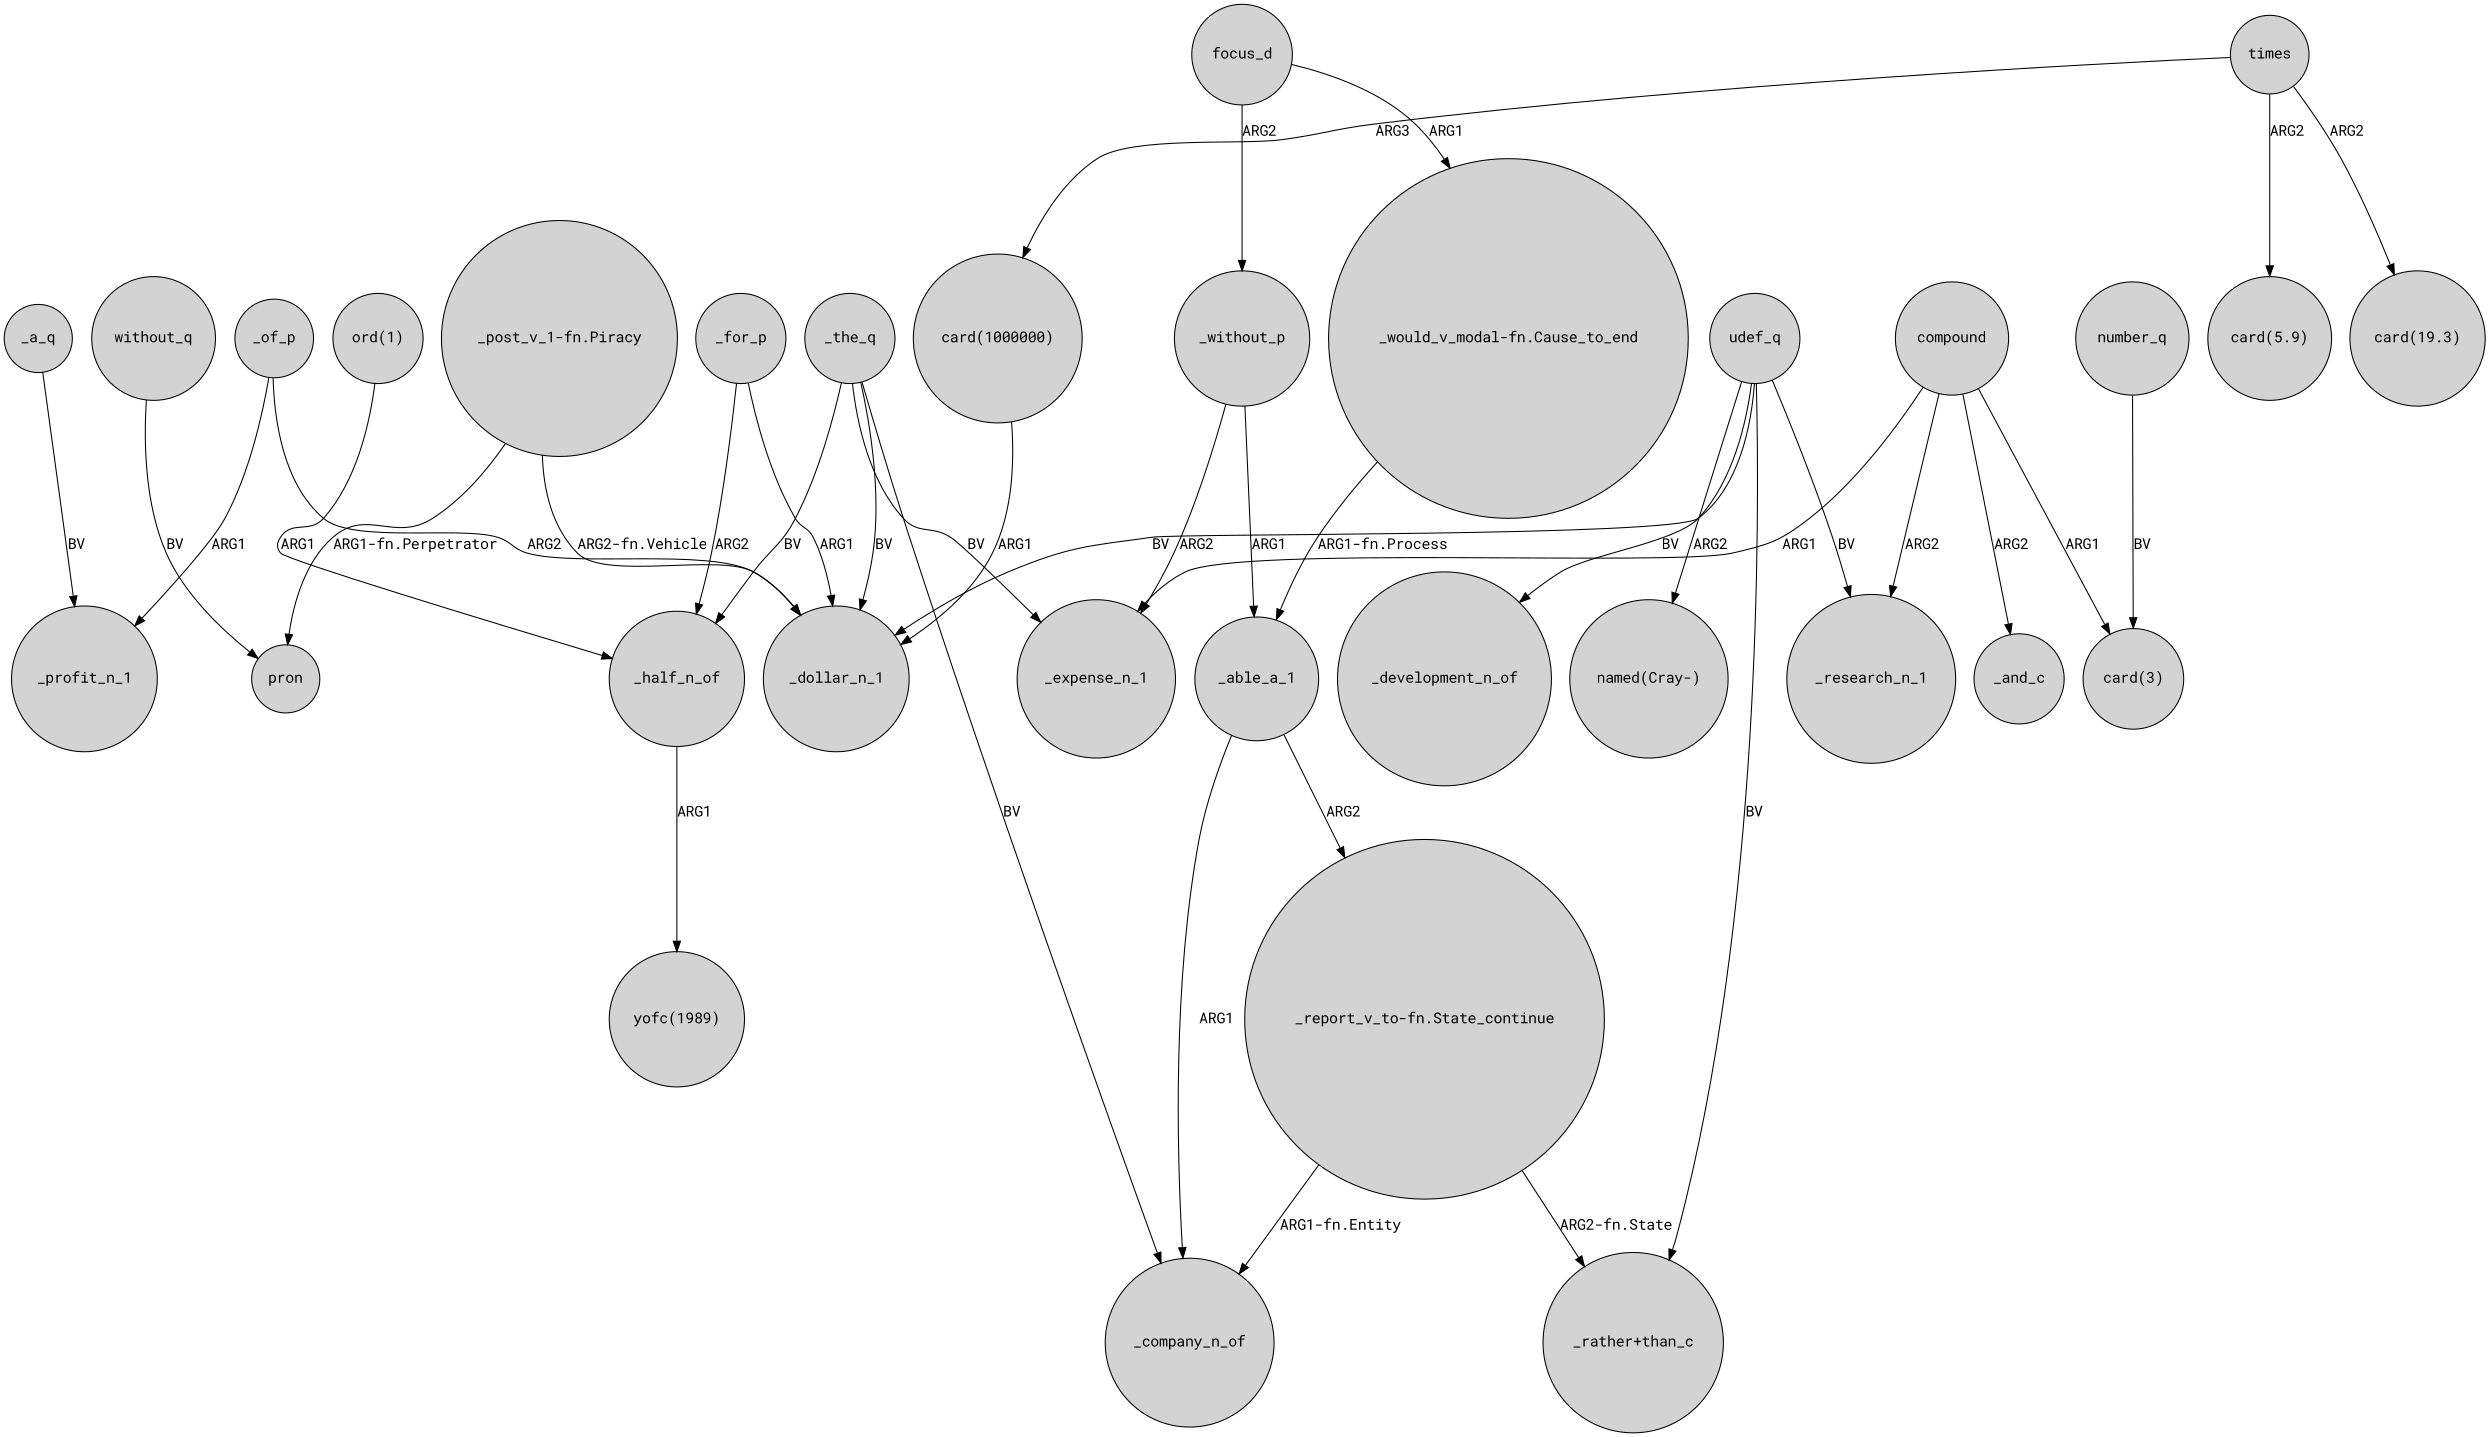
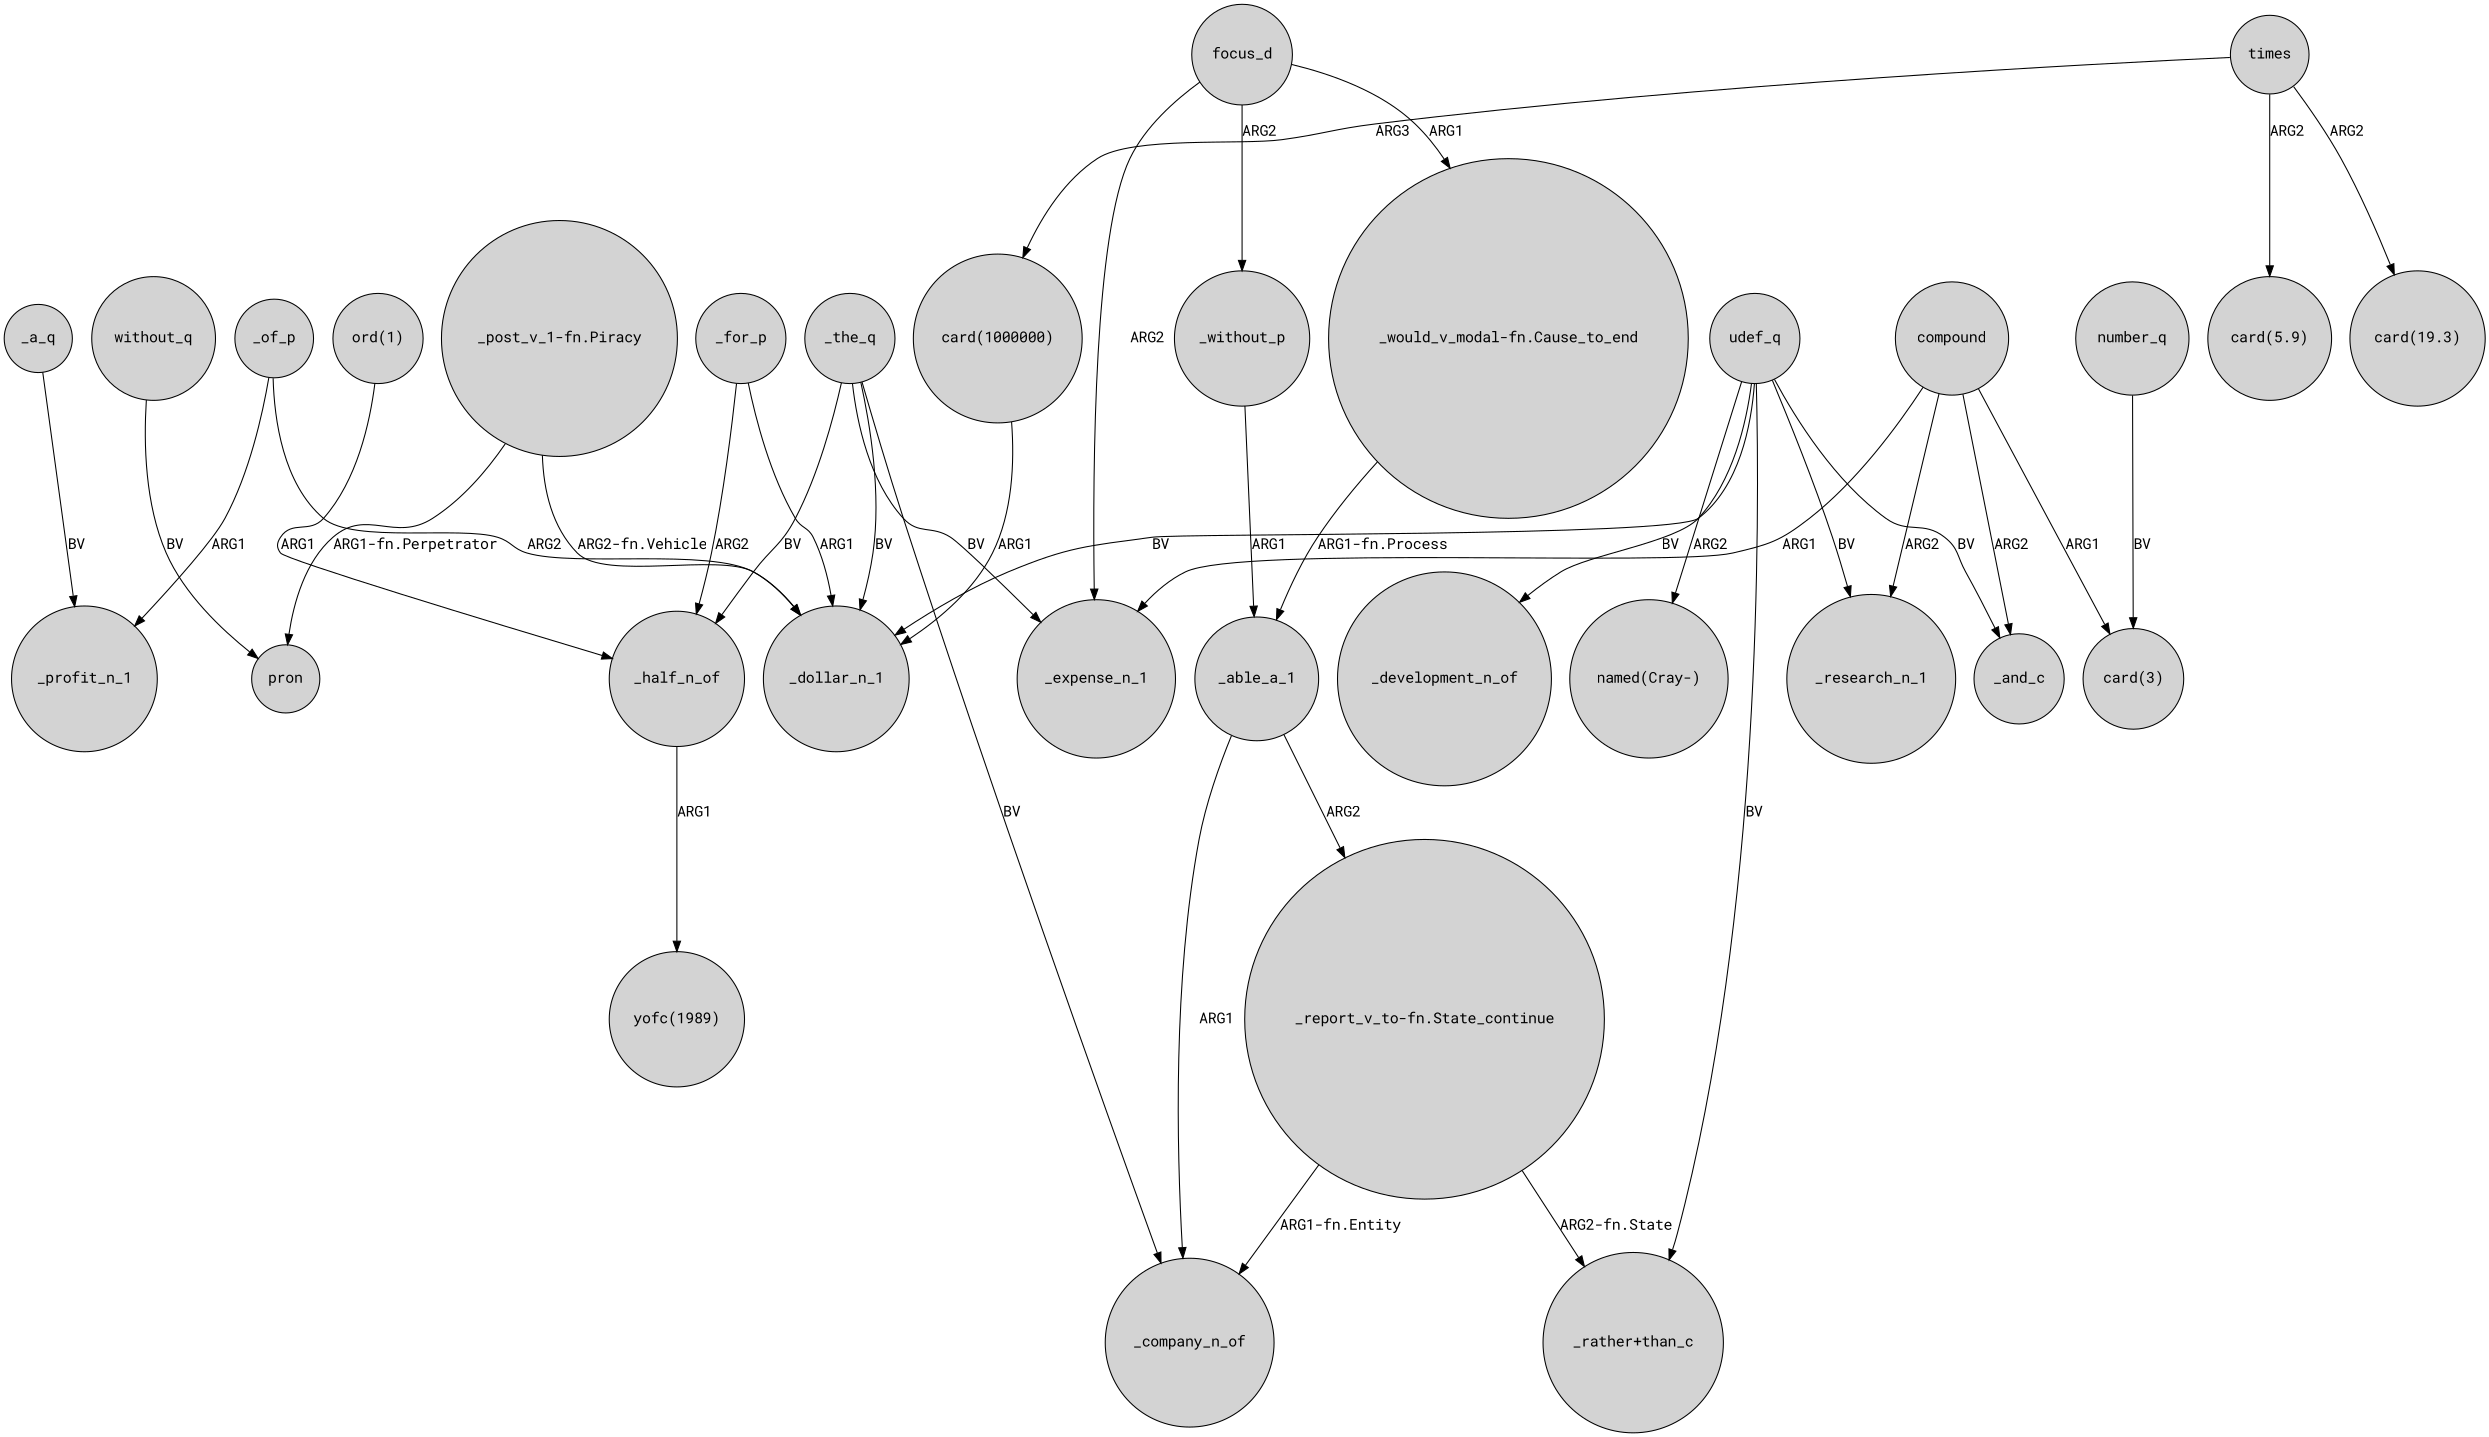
edge "_without_p" -> "_expense_n_1": now "focus_d" -> "_expense_n_1"
edge "udef_q" -> "_and_c": added, label "BV"
